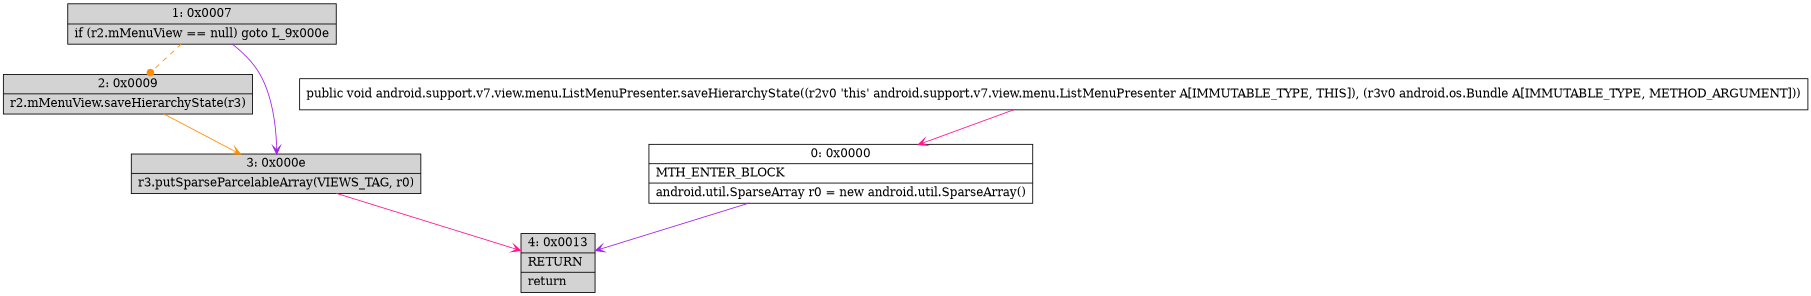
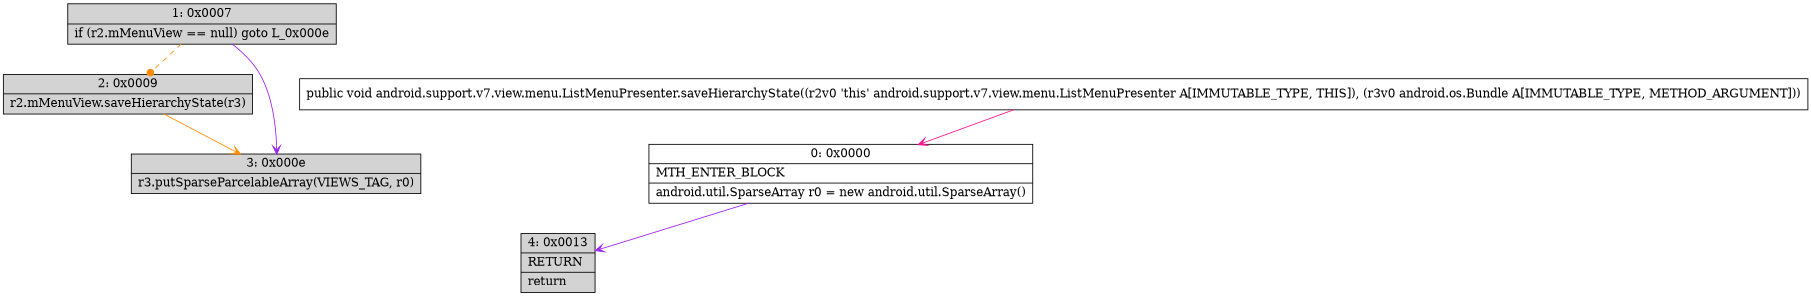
node "1: 0x0007": text "if (r2.mMenuView == null) goto L_9x000e" -> "if (r2.mMenuView == null) goto L_0x000e"
edge "3: 0x000e" -> "4: 0x0013": removed
